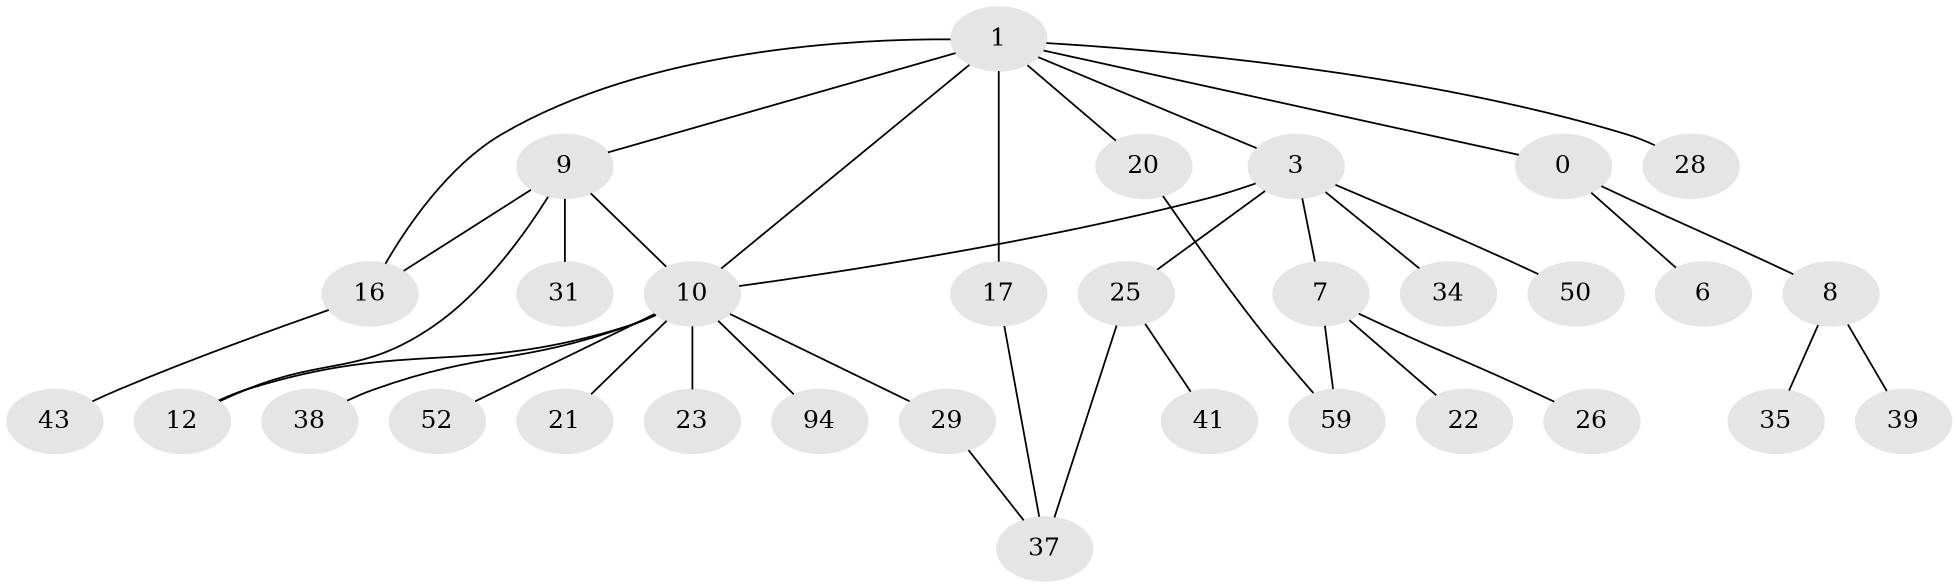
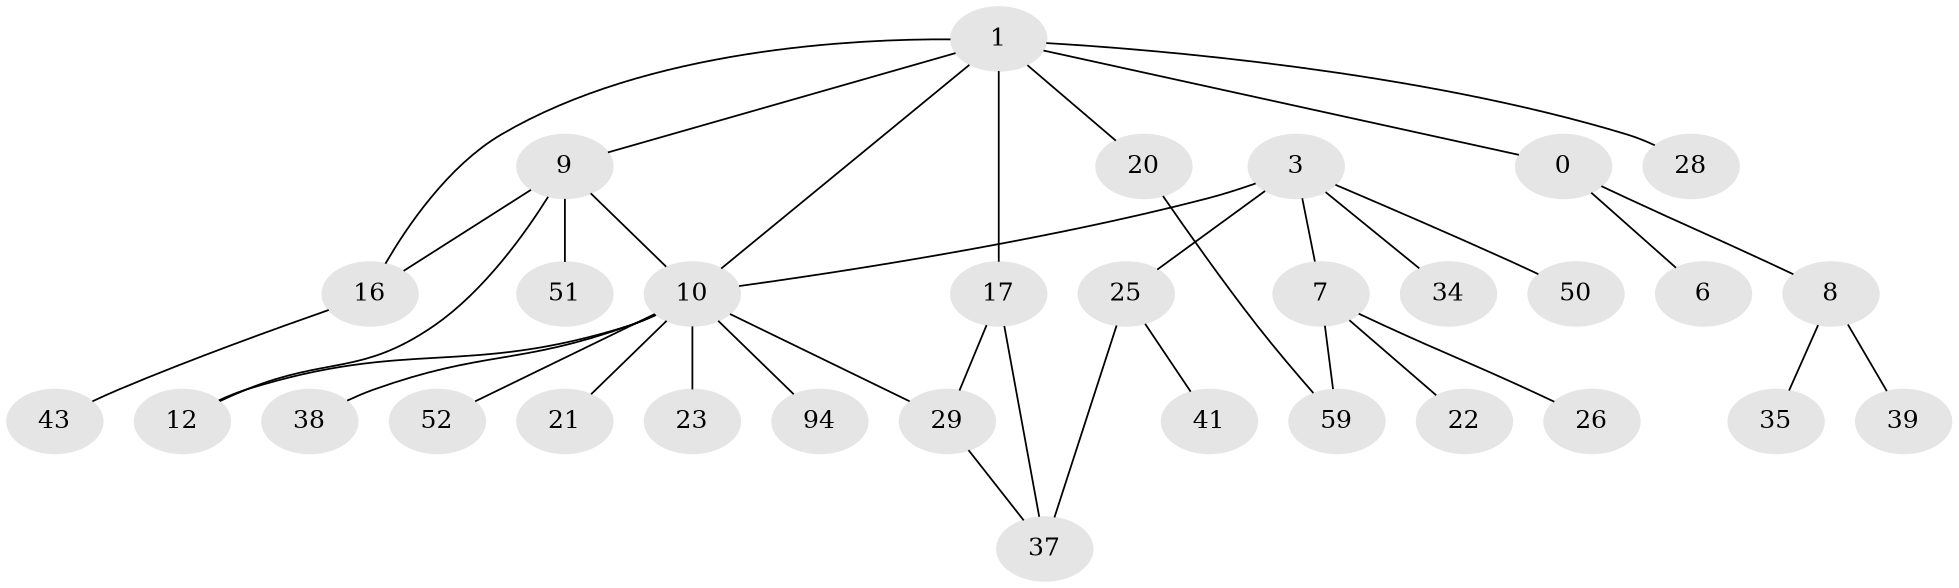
edge "1" -- "3": removed
node "31": label "31" -> "51"
edge "17" -- "29": added
